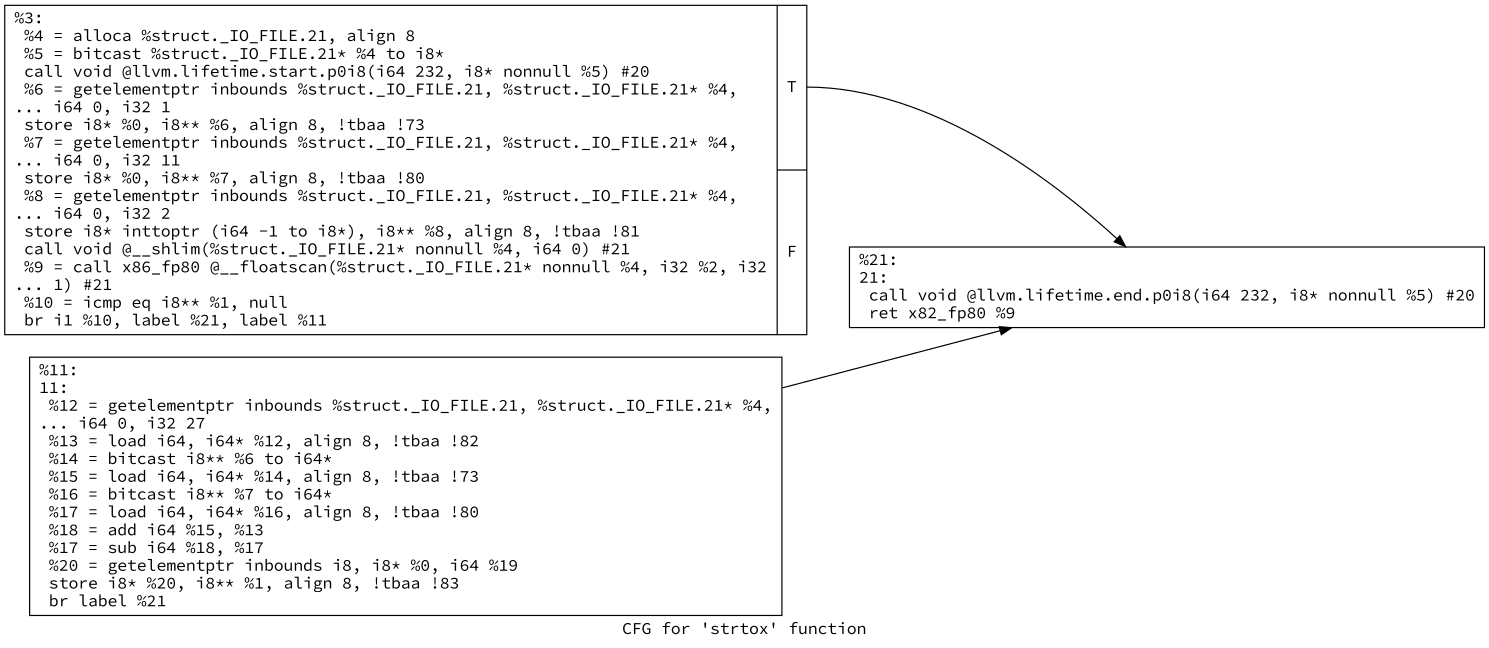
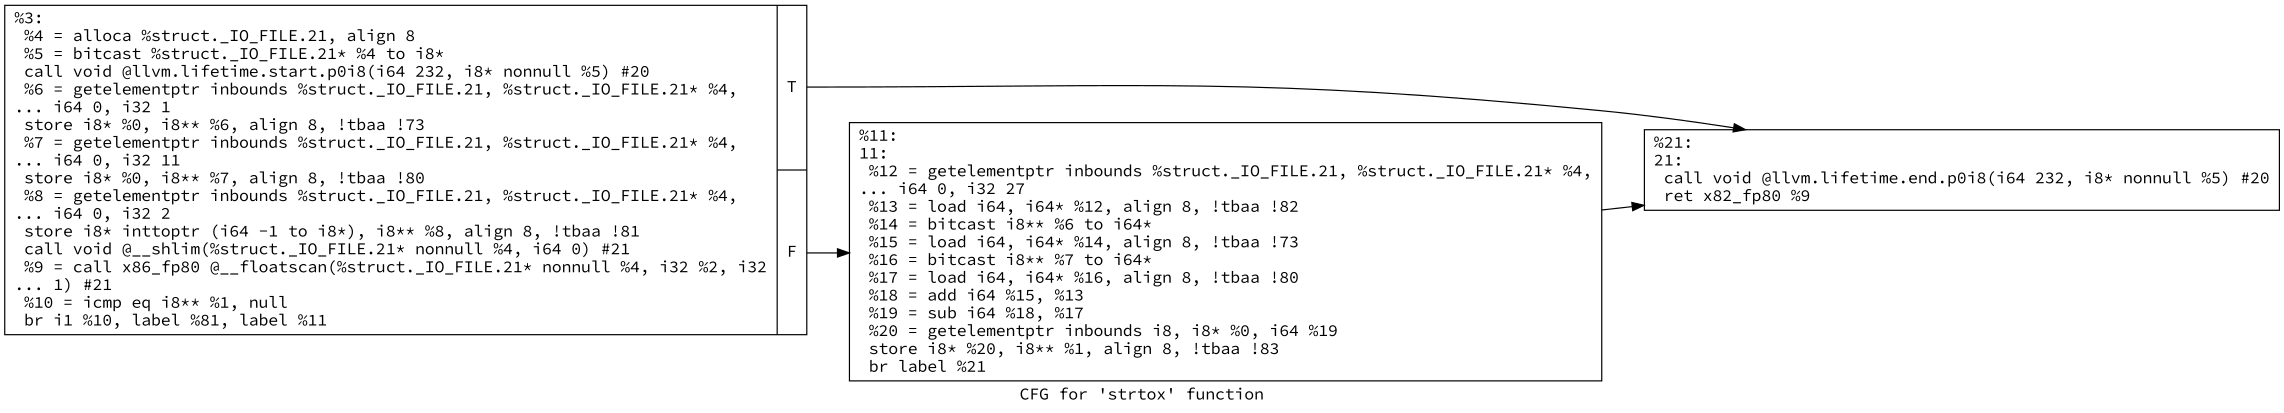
edge "%3:" -> "%11:": added
node "%3:": text "br i1 %10, label %21, label %11" -> "br i1 %10, label %81, label %11"
node "%11:": text "%17 = sub i64 %18, %17" -> "%19 = sub i64 %18, %17"
